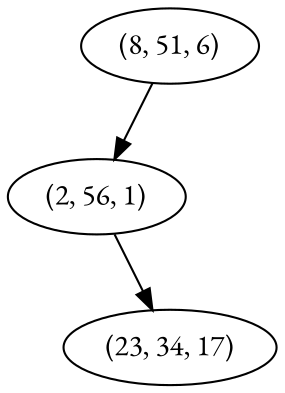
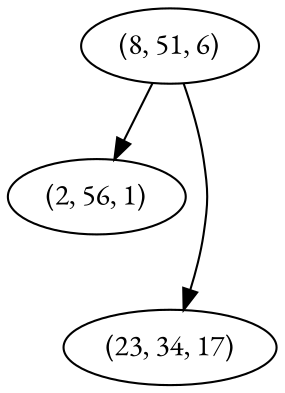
edge "(2, 56, 1)" -> "(23, 34, 17)": now "(8, 51, 6)" -> "(23, 34, 17)"
